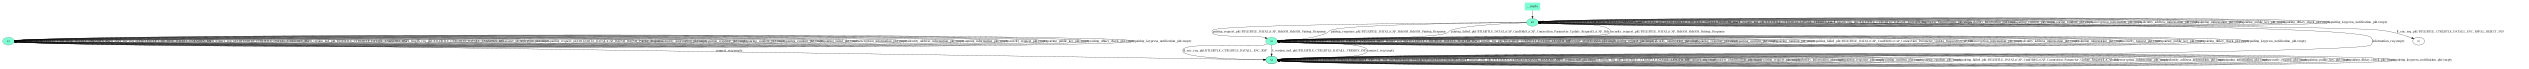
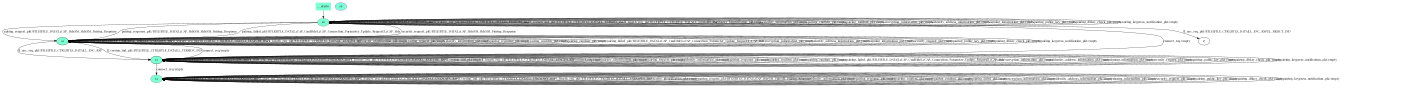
node "s6": added
node "s1": color gray40 -> black
edge "s0" -> "s2": label "information_req/empty" -> "connect_req/empty"
edge "s3" -> "s2": reversed
